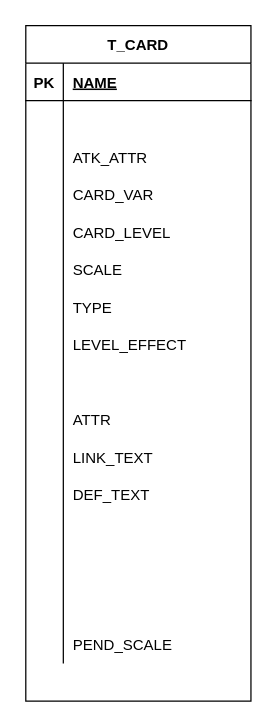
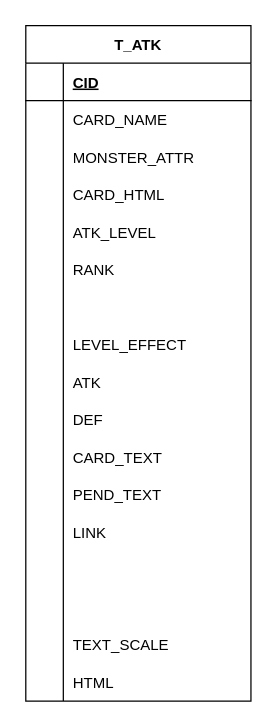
node "T_CARD": label "T_CARD" -> "T_ATK"
node "PK": removed
node "NAME": label "NAME" -> "CID"
node "CARD_NAME": added
node "ATK_ATTR": label "ATK_ATTR" -> "MONSTER_ATTR"
node "CARD_VAR": label "CARD_VAR" -> "CARD_HTML"
node "CARD_LEVEL": label "CARD_LEVEL" -> "ATK_LEVEL"
node "SCALE": label "SCALE" -> "RANK"
node "TYPE": removed
node "ATK": added
node "ATTR": label "ATTR" -> "DEF"
node "LINK_TEXT": label "LINK_TEXT" -> "CARD_TEXT"
node "DEF_TEXT": label "DEF_TEXT" -> "PEND_TEXT"
node "LINK": added
node "PEND_SCALE": label "PEND_SCALE" -> "TEXT_SCALE"
node "HTML": added
